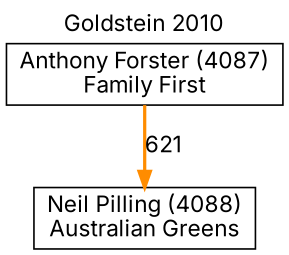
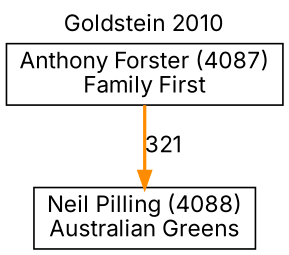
edge "Anthony Forster (4087) Family First" -> "Neil Pilling (4088) Australian Greens": label "621" -> "321"
